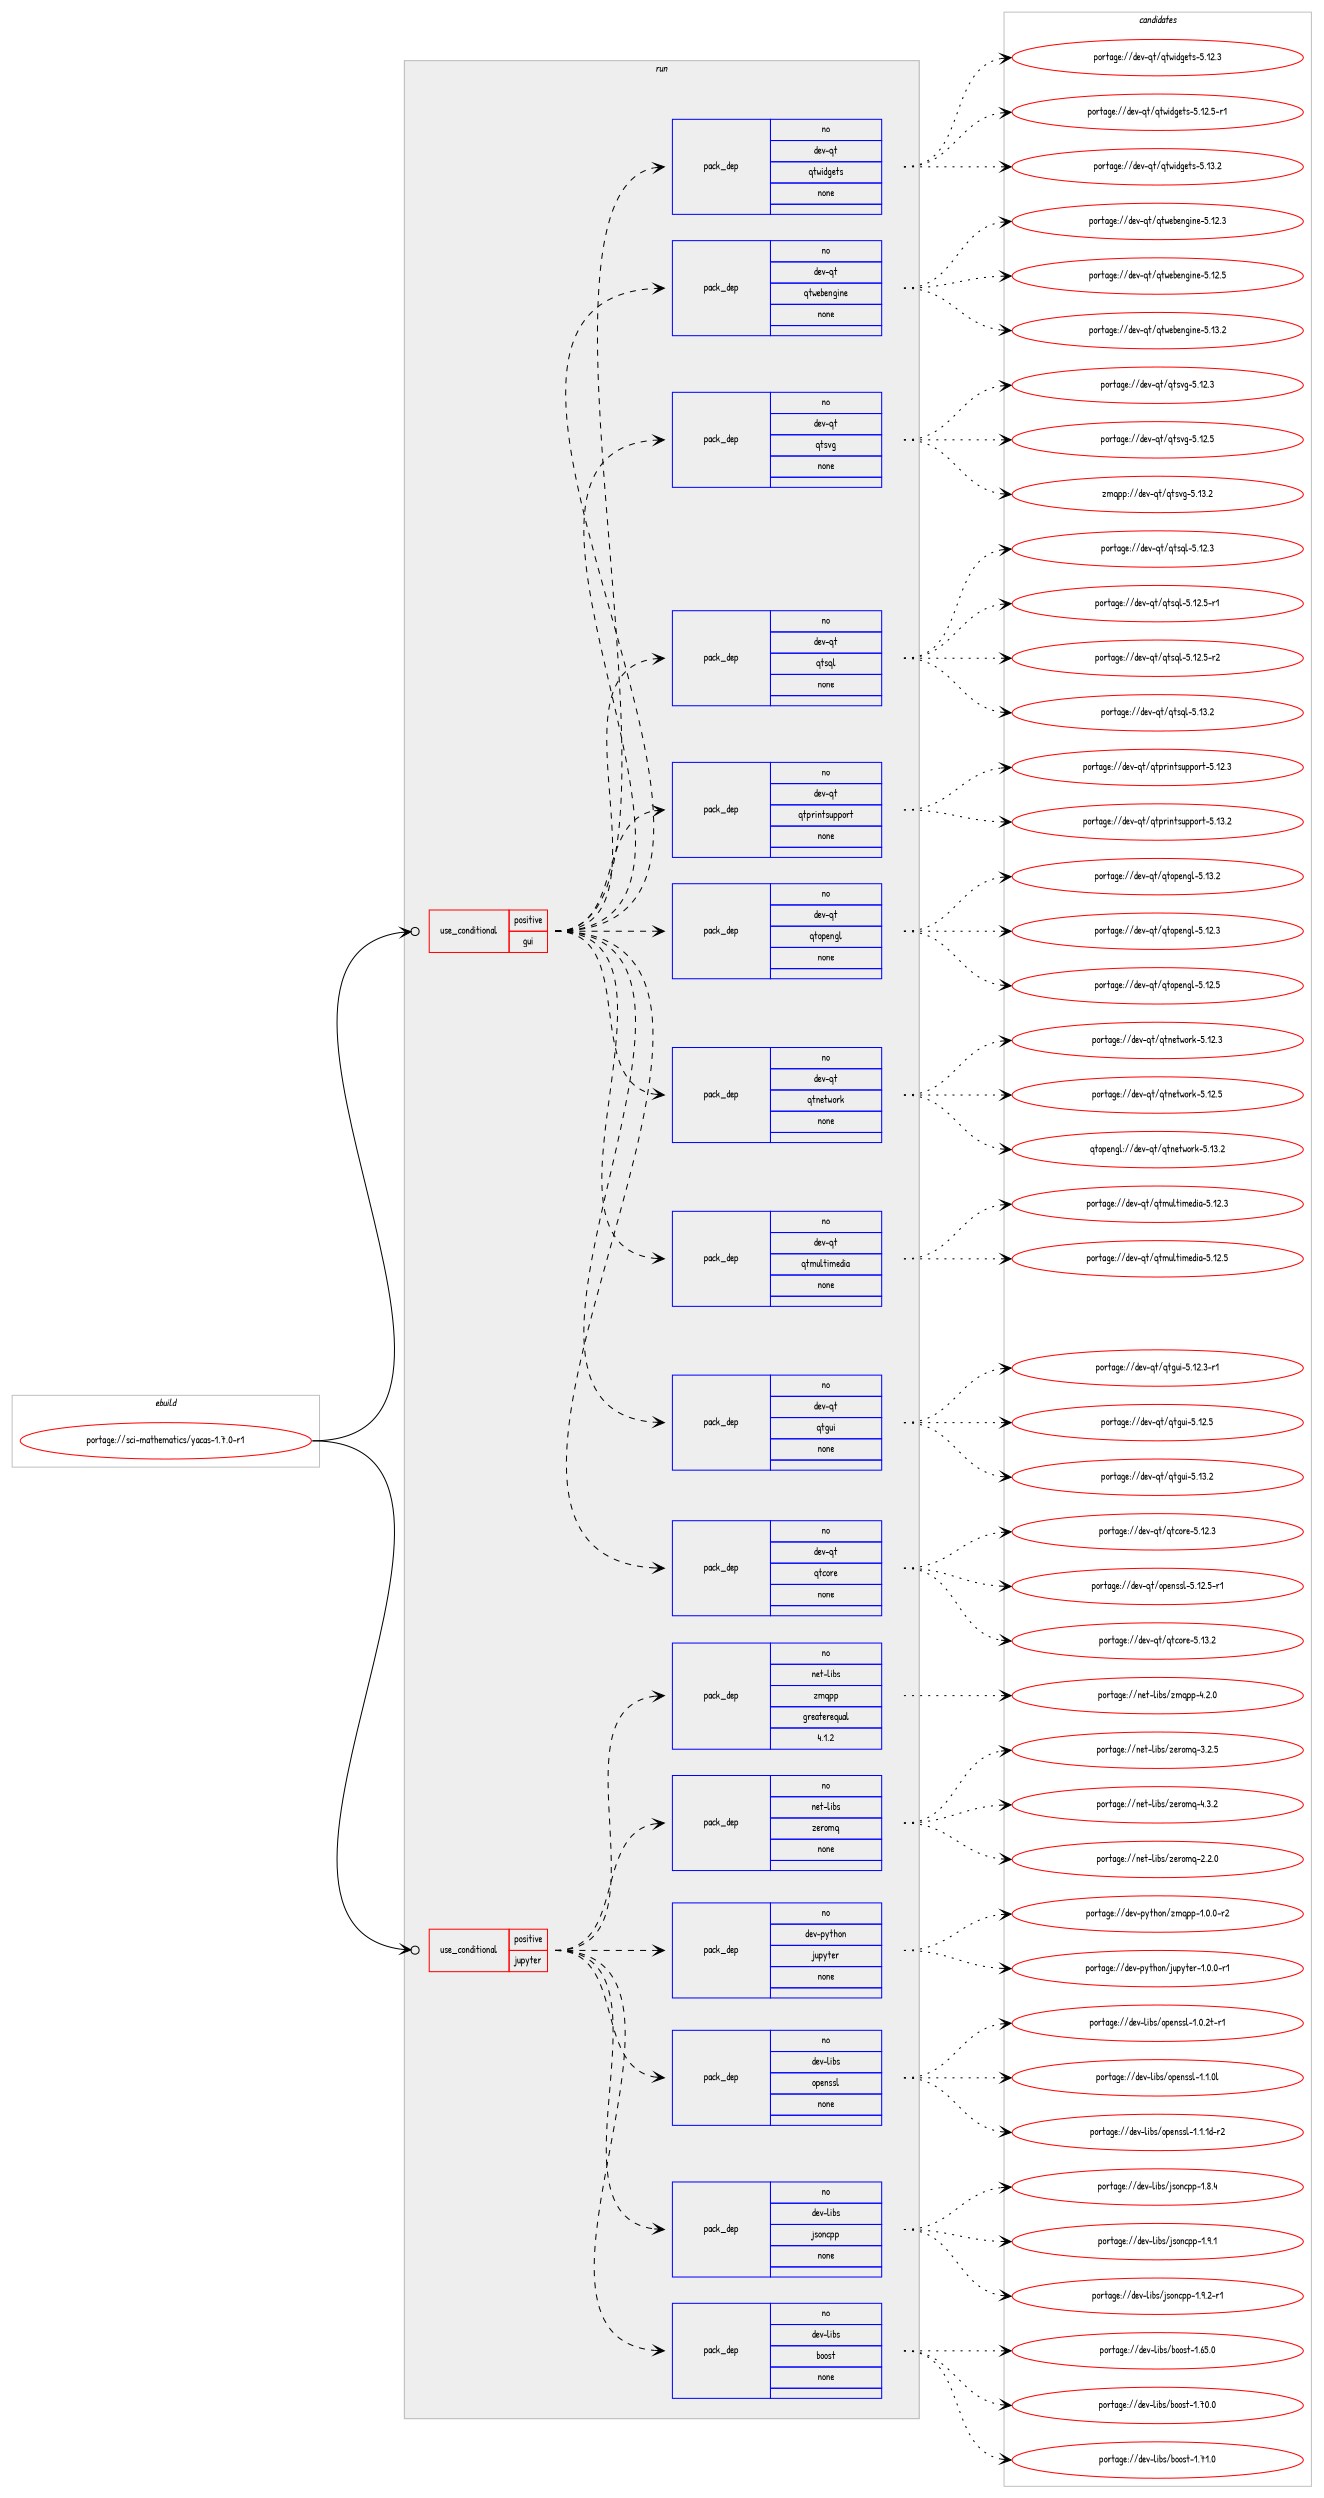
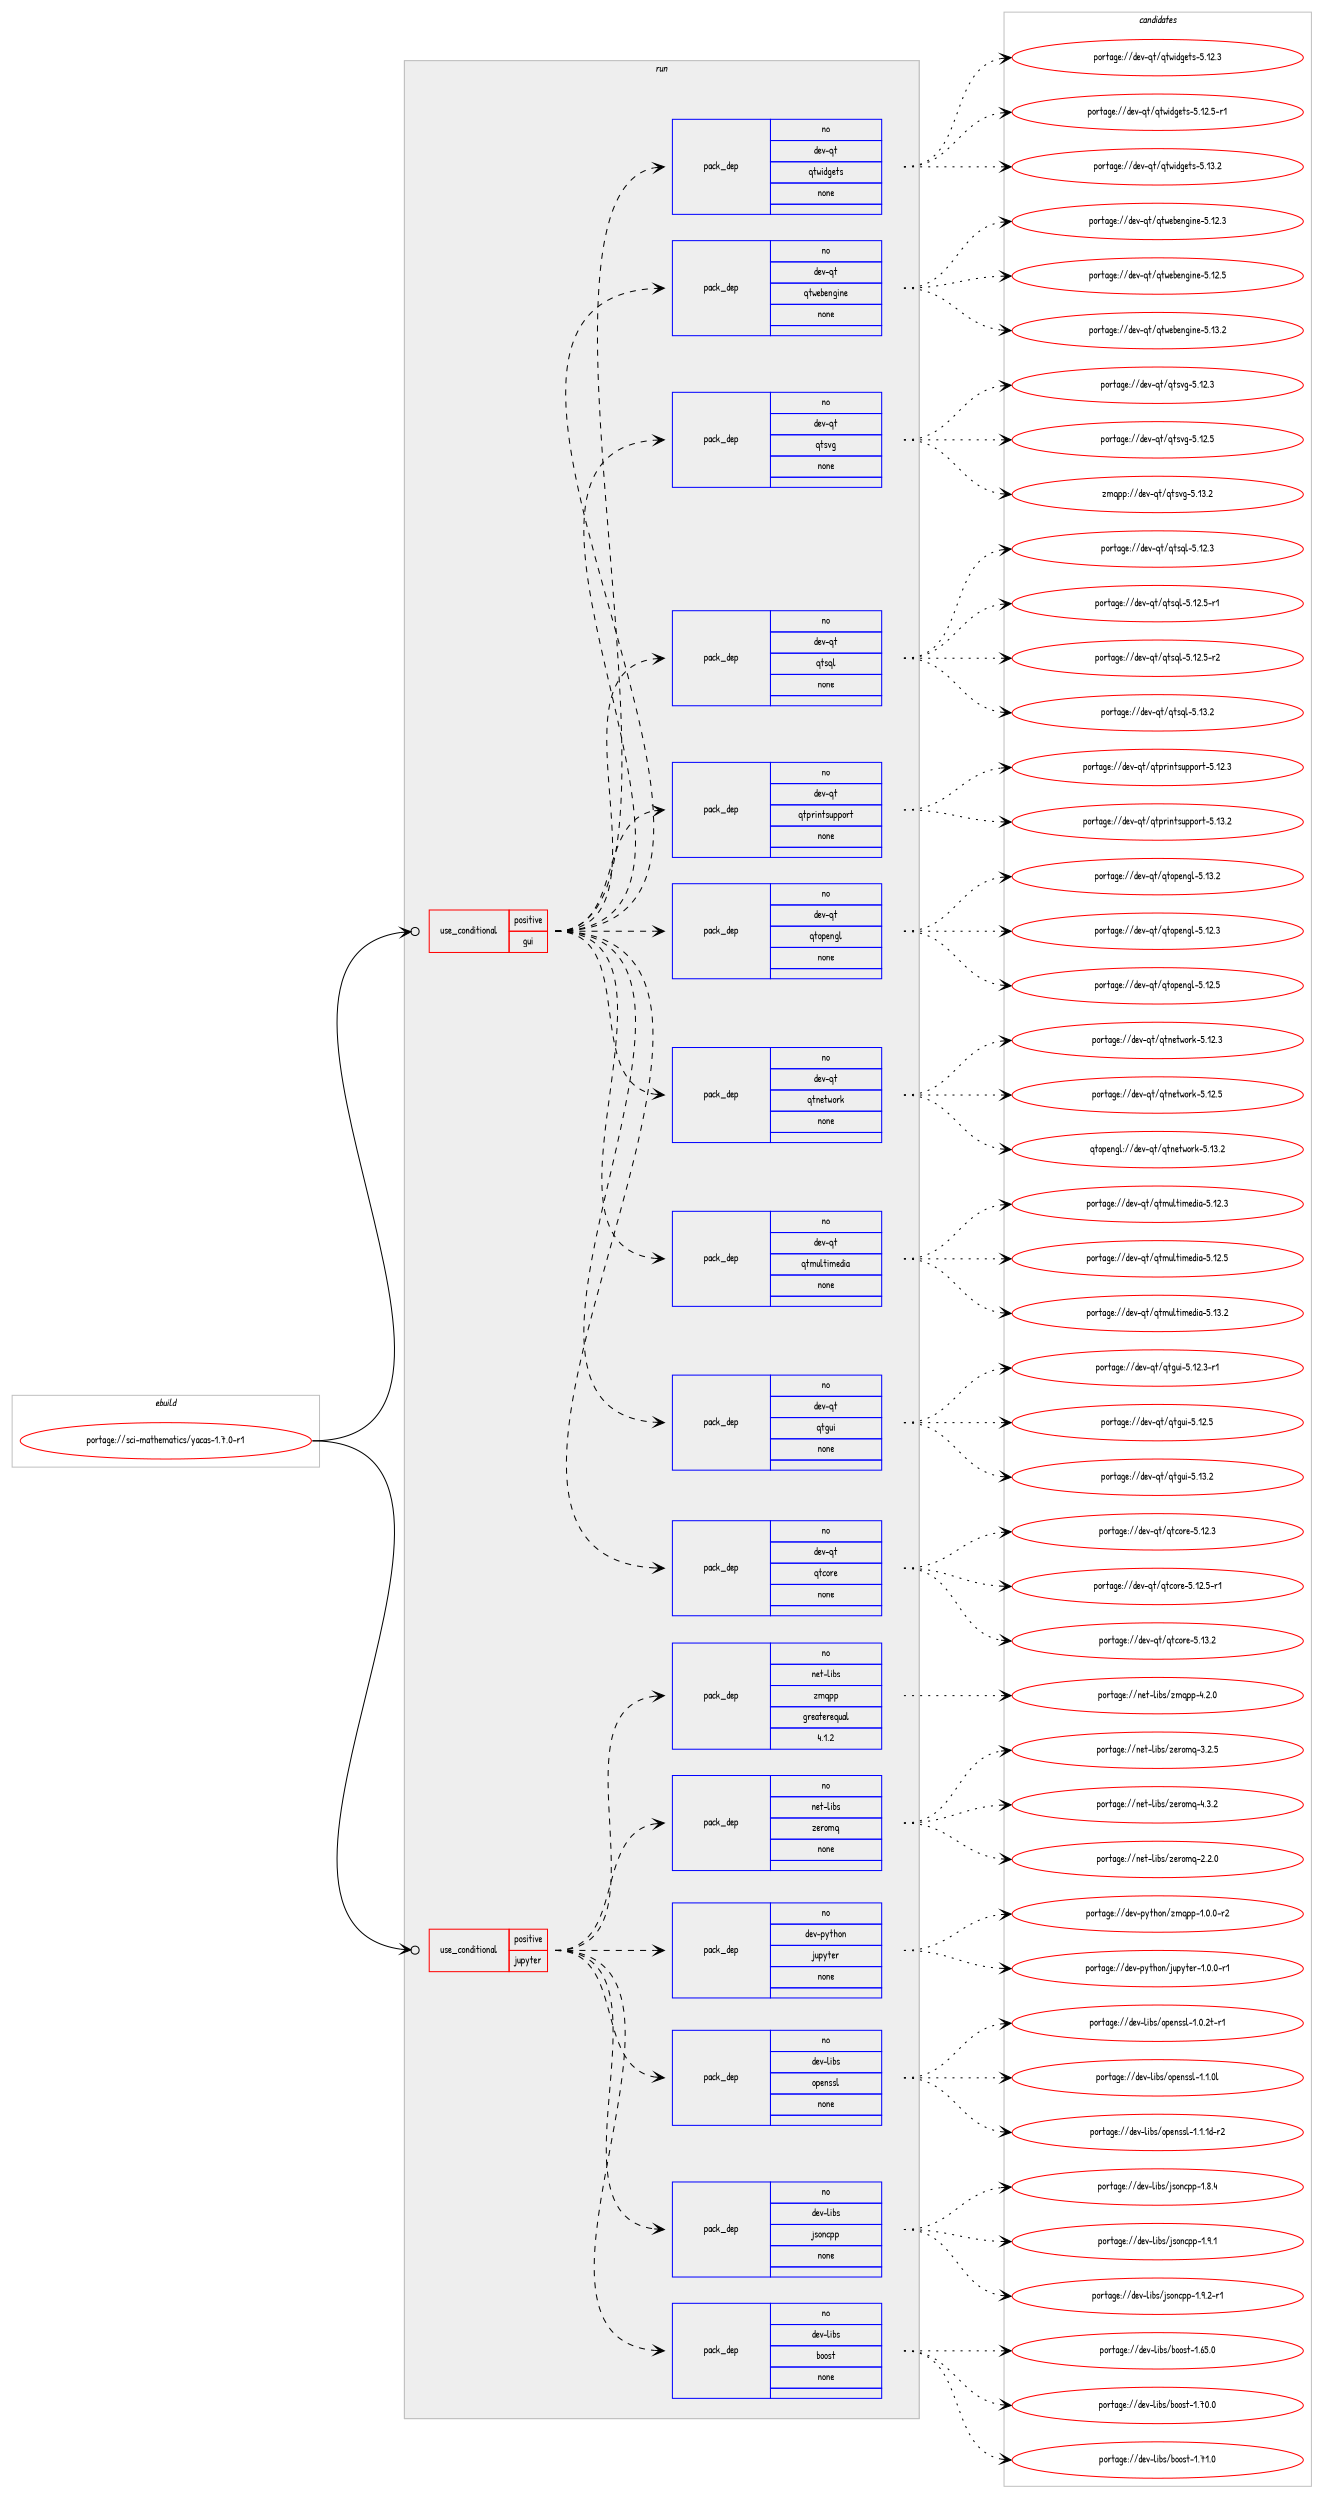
node "portage://dev-qt/qtmultimedia-5.13.2": added
node "portage://dev-qt/openssl-5.12.5-r1": label "portage://dev-qt/openssl-5.12.5-r1" -> "portage://dev-qt/qtcore-5.12.5-r1"
